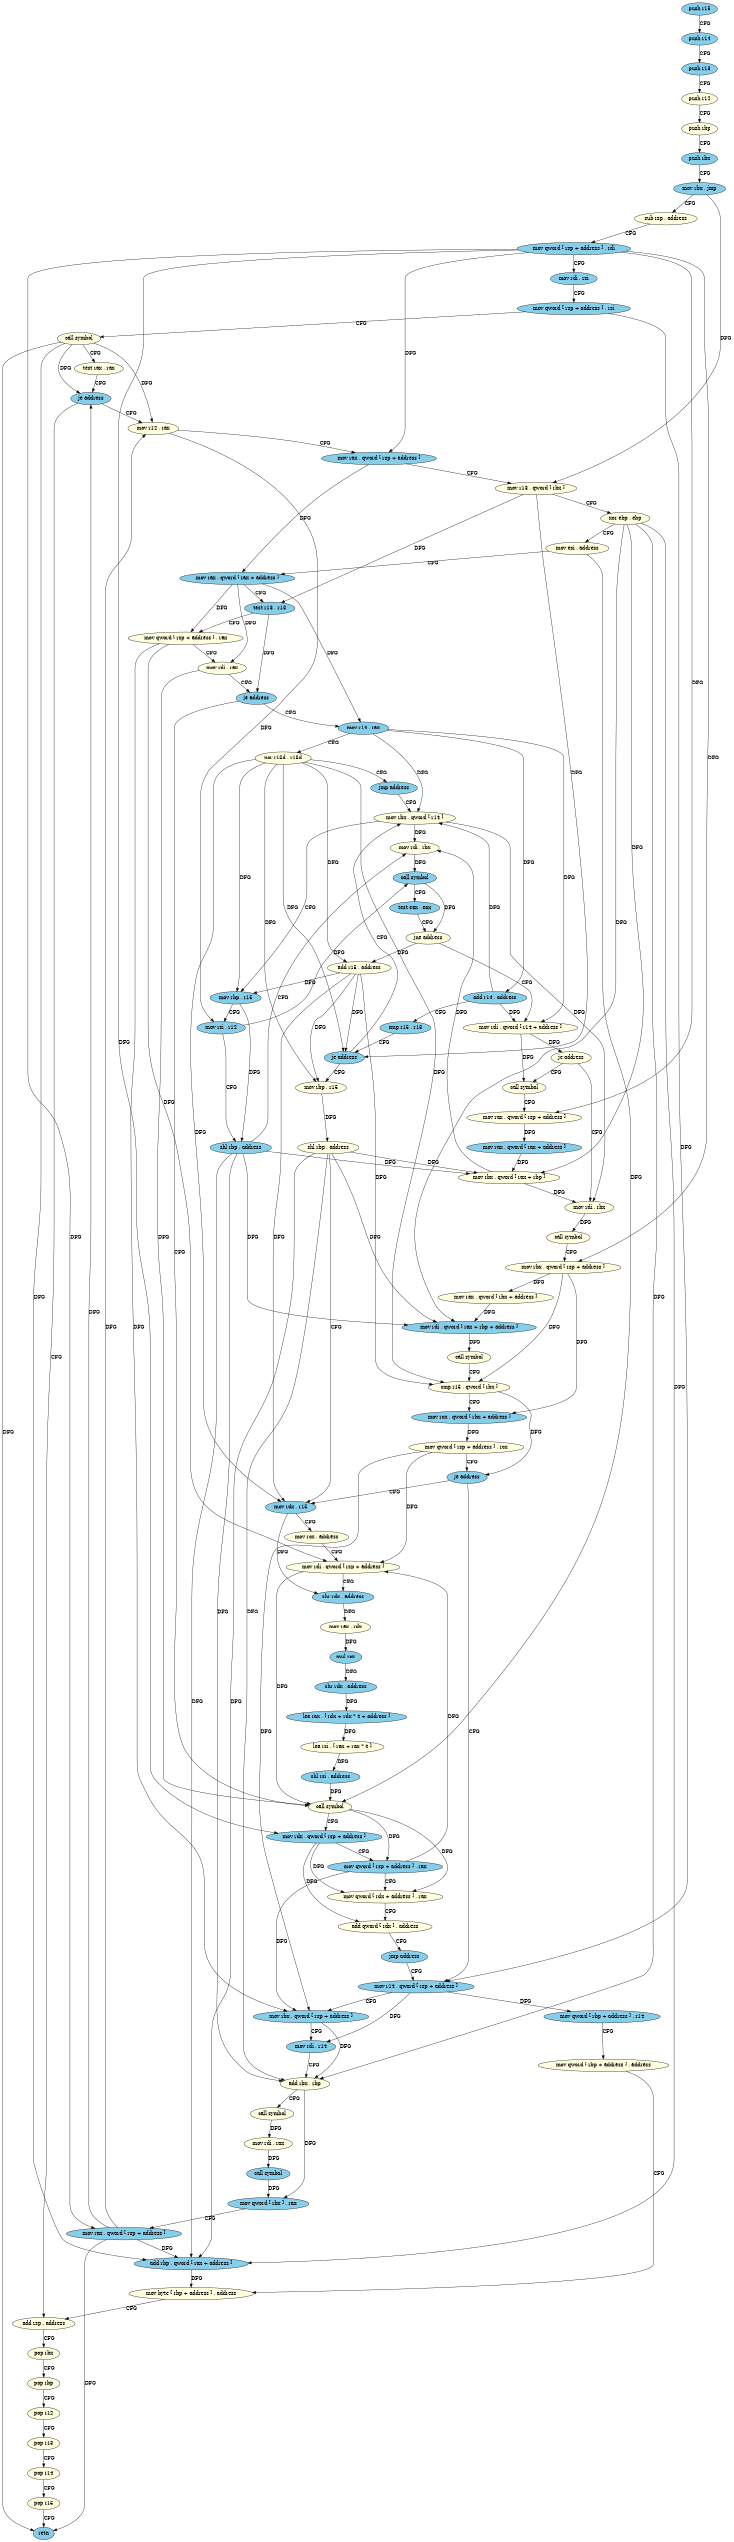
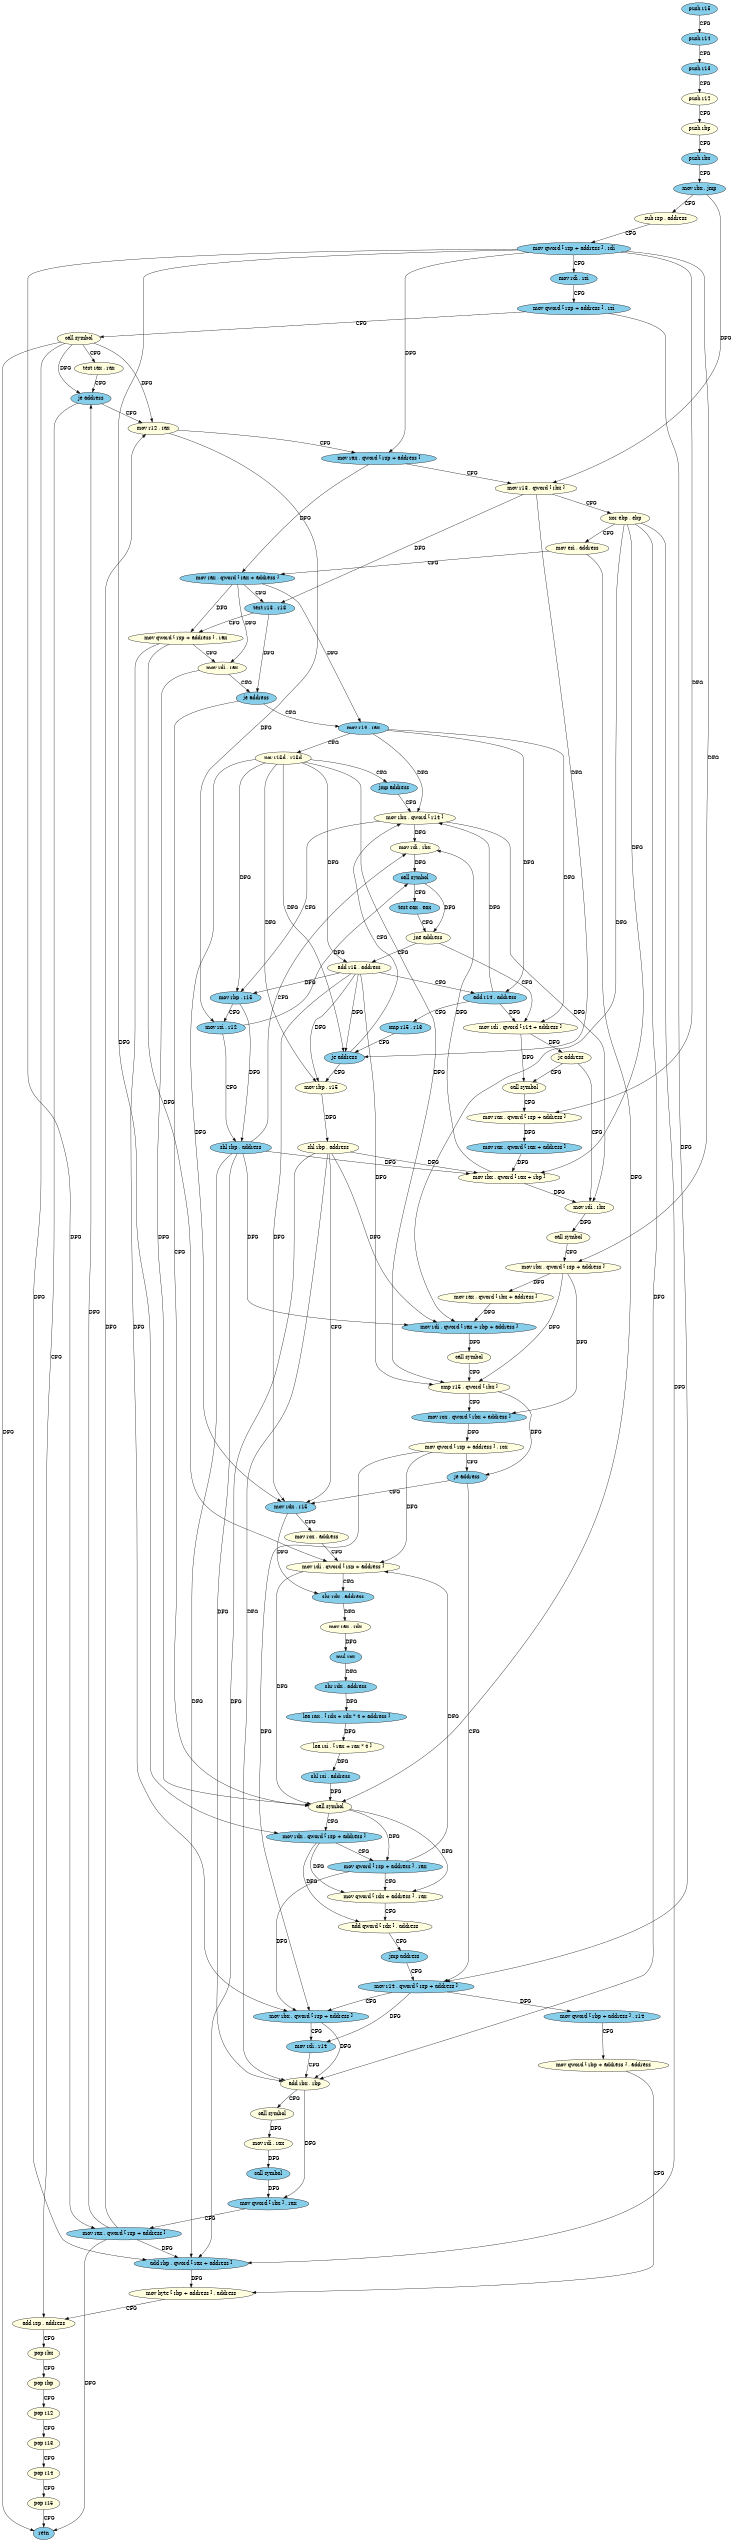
edge "jne address" -> "add r15 , address": label "DFG" -> "CFG"
edge "add r15 , address" -> "add r14 , address": added, label "CFG"
